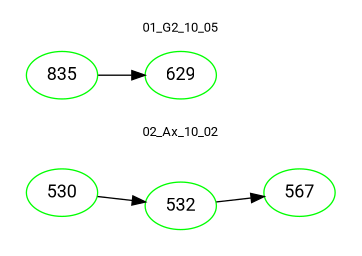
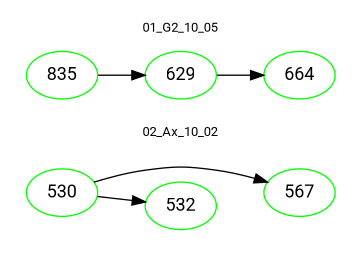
node "664": added
edge "532" -> "567": now "530" -> "567"
